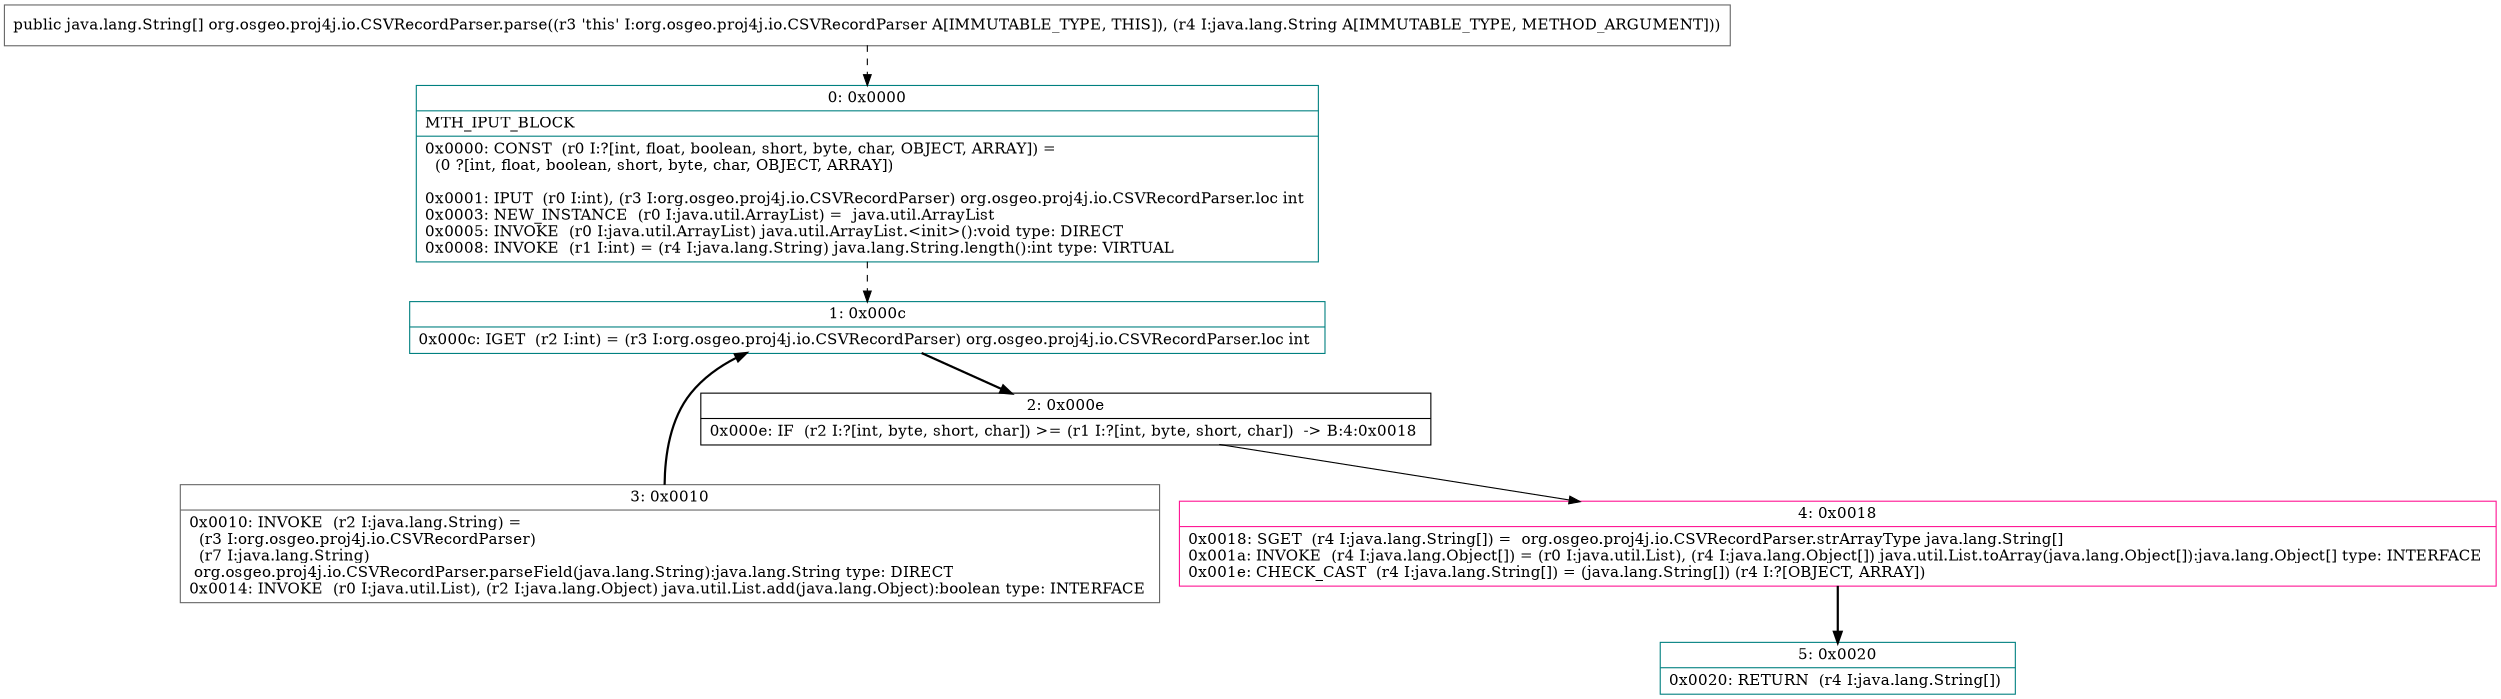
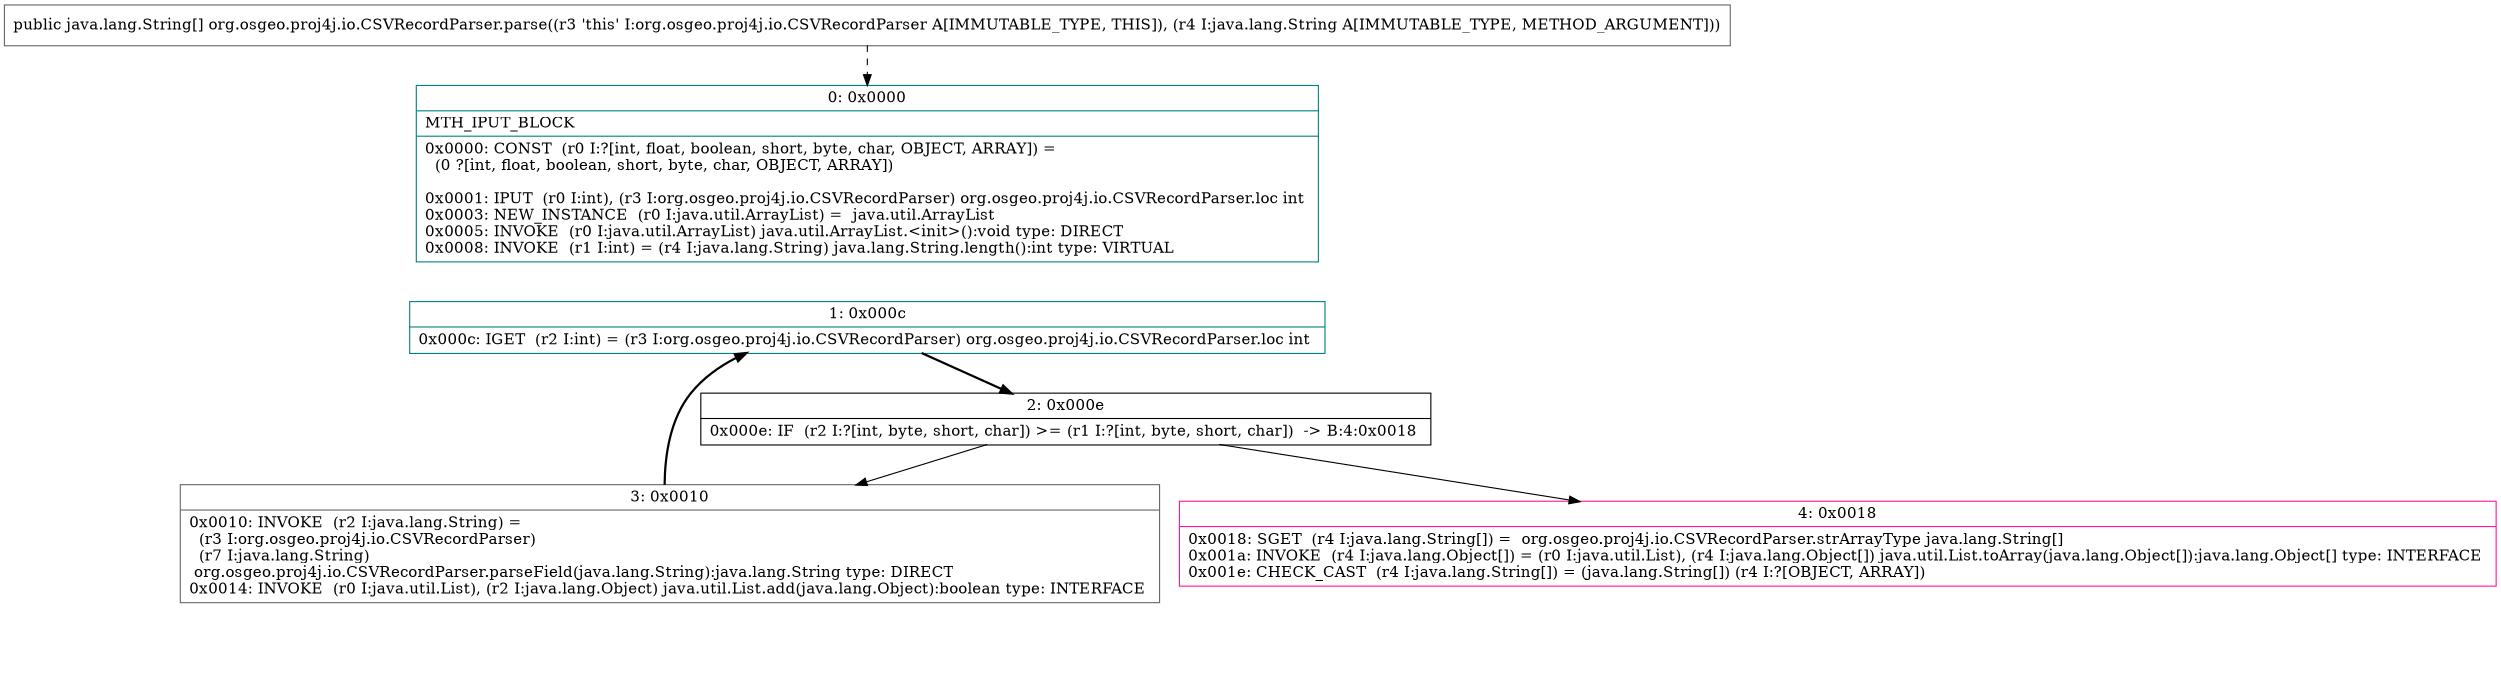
edge "0: 0x0000" -> "1: 0x000c": removed
edge "2: 0x000e" -> "3: 0x0010": added
node "5: 0x0020": removed
